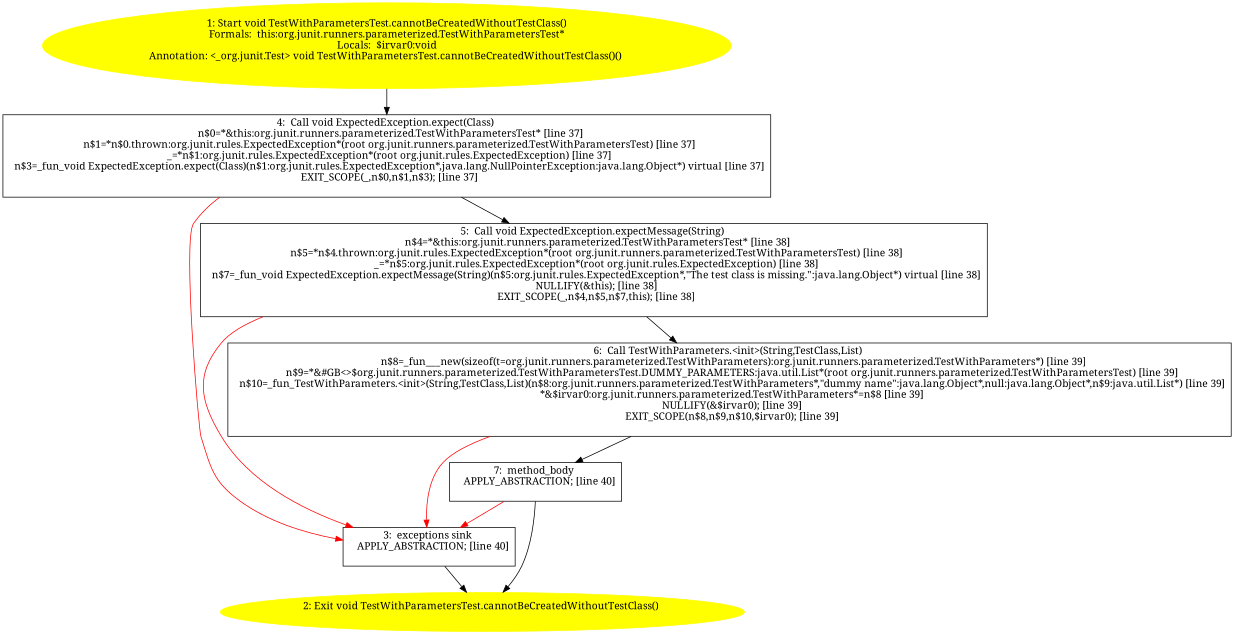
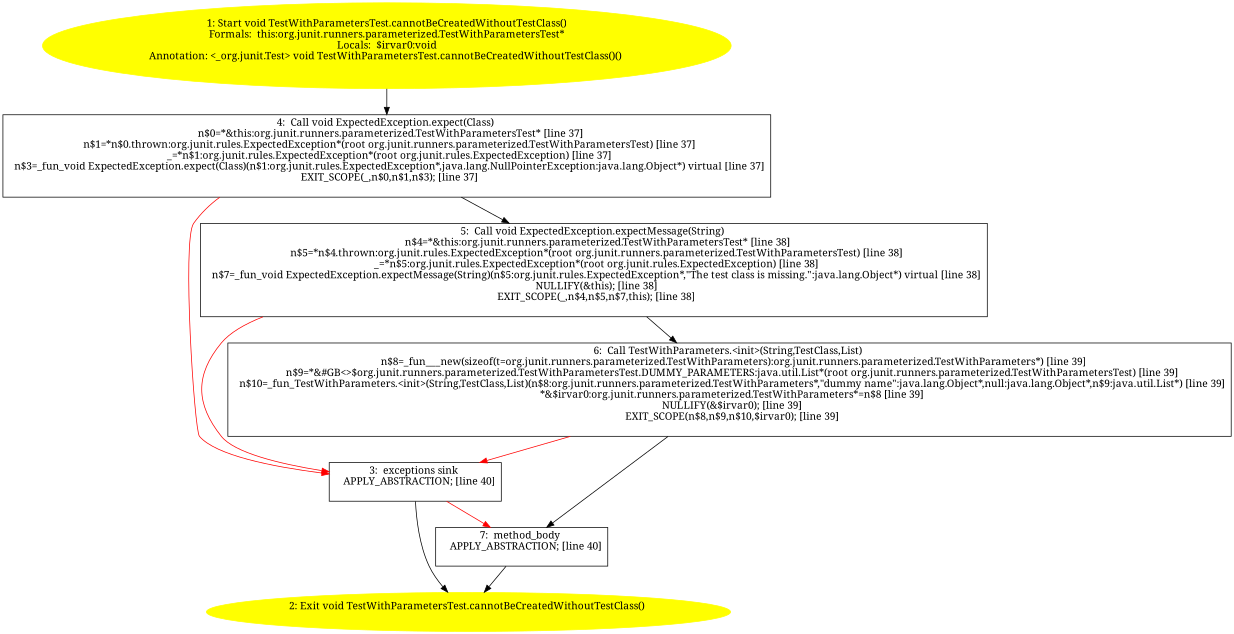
edge "7:  method_body APPLY_ABSTRACTION; [line 40]" -> "3:  exceptions sink APPLY_ABSTRACTION; [line 40]": reversed
